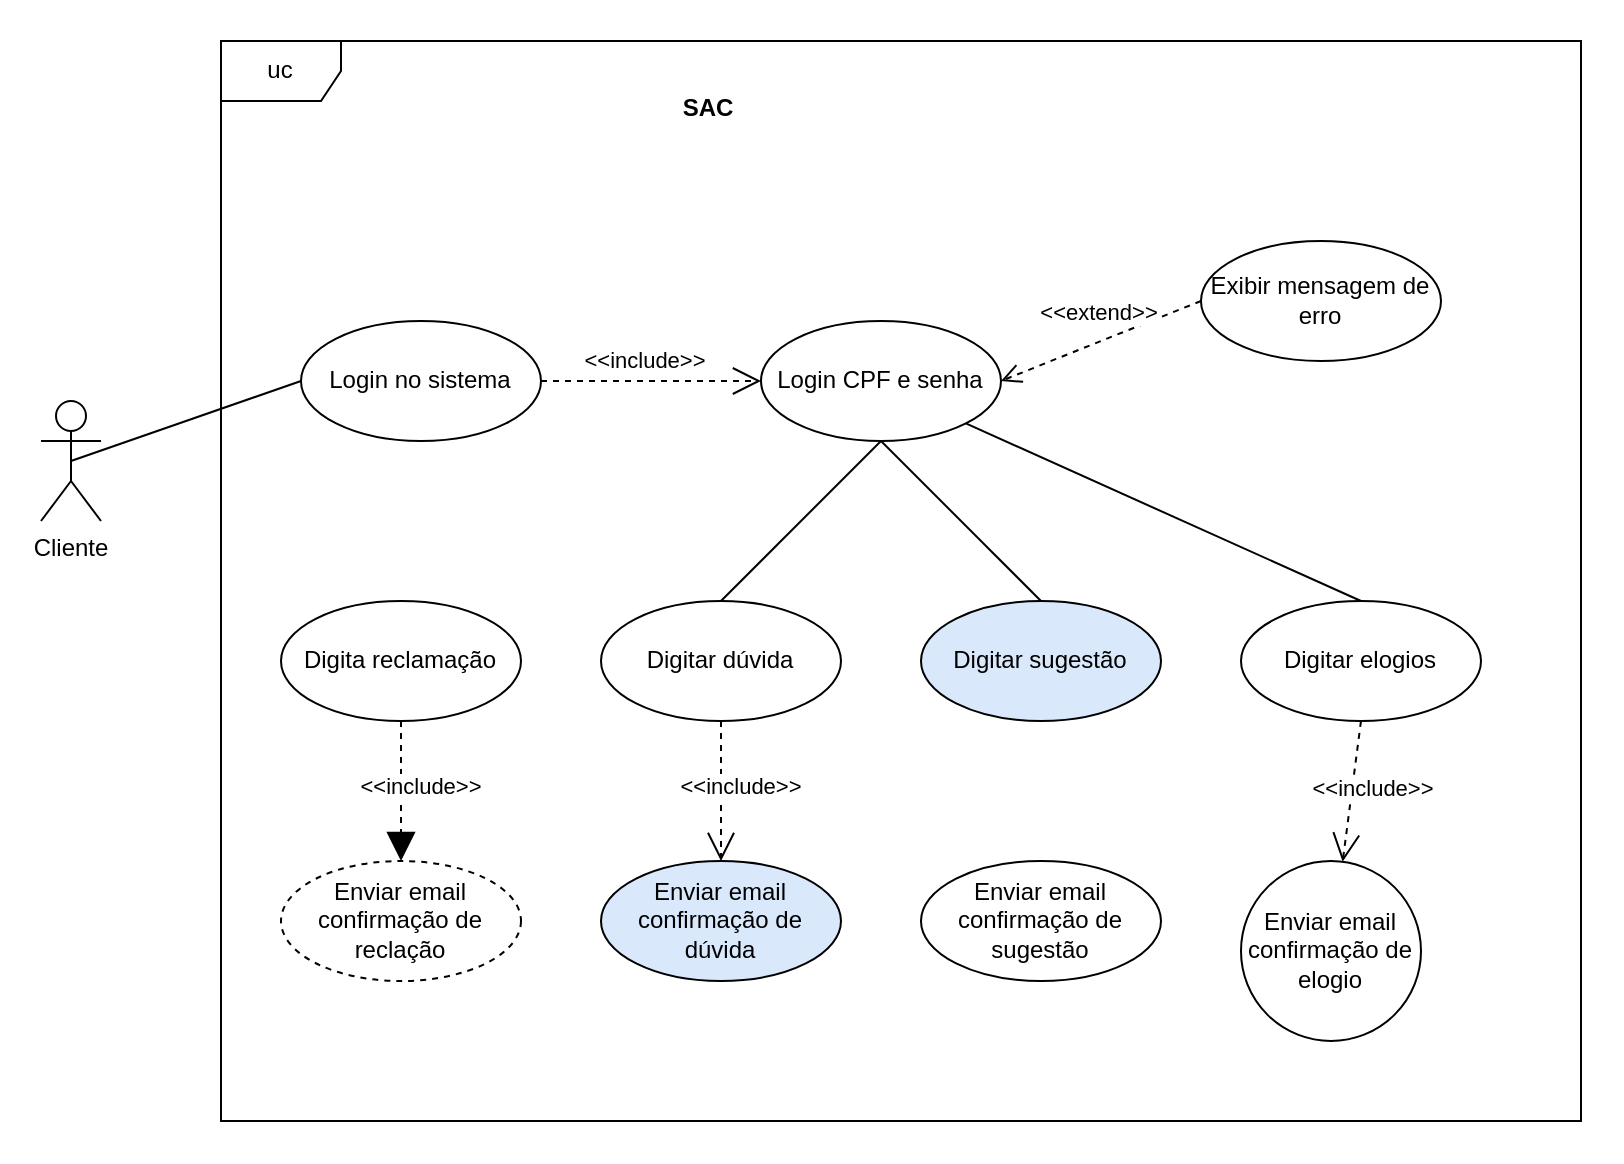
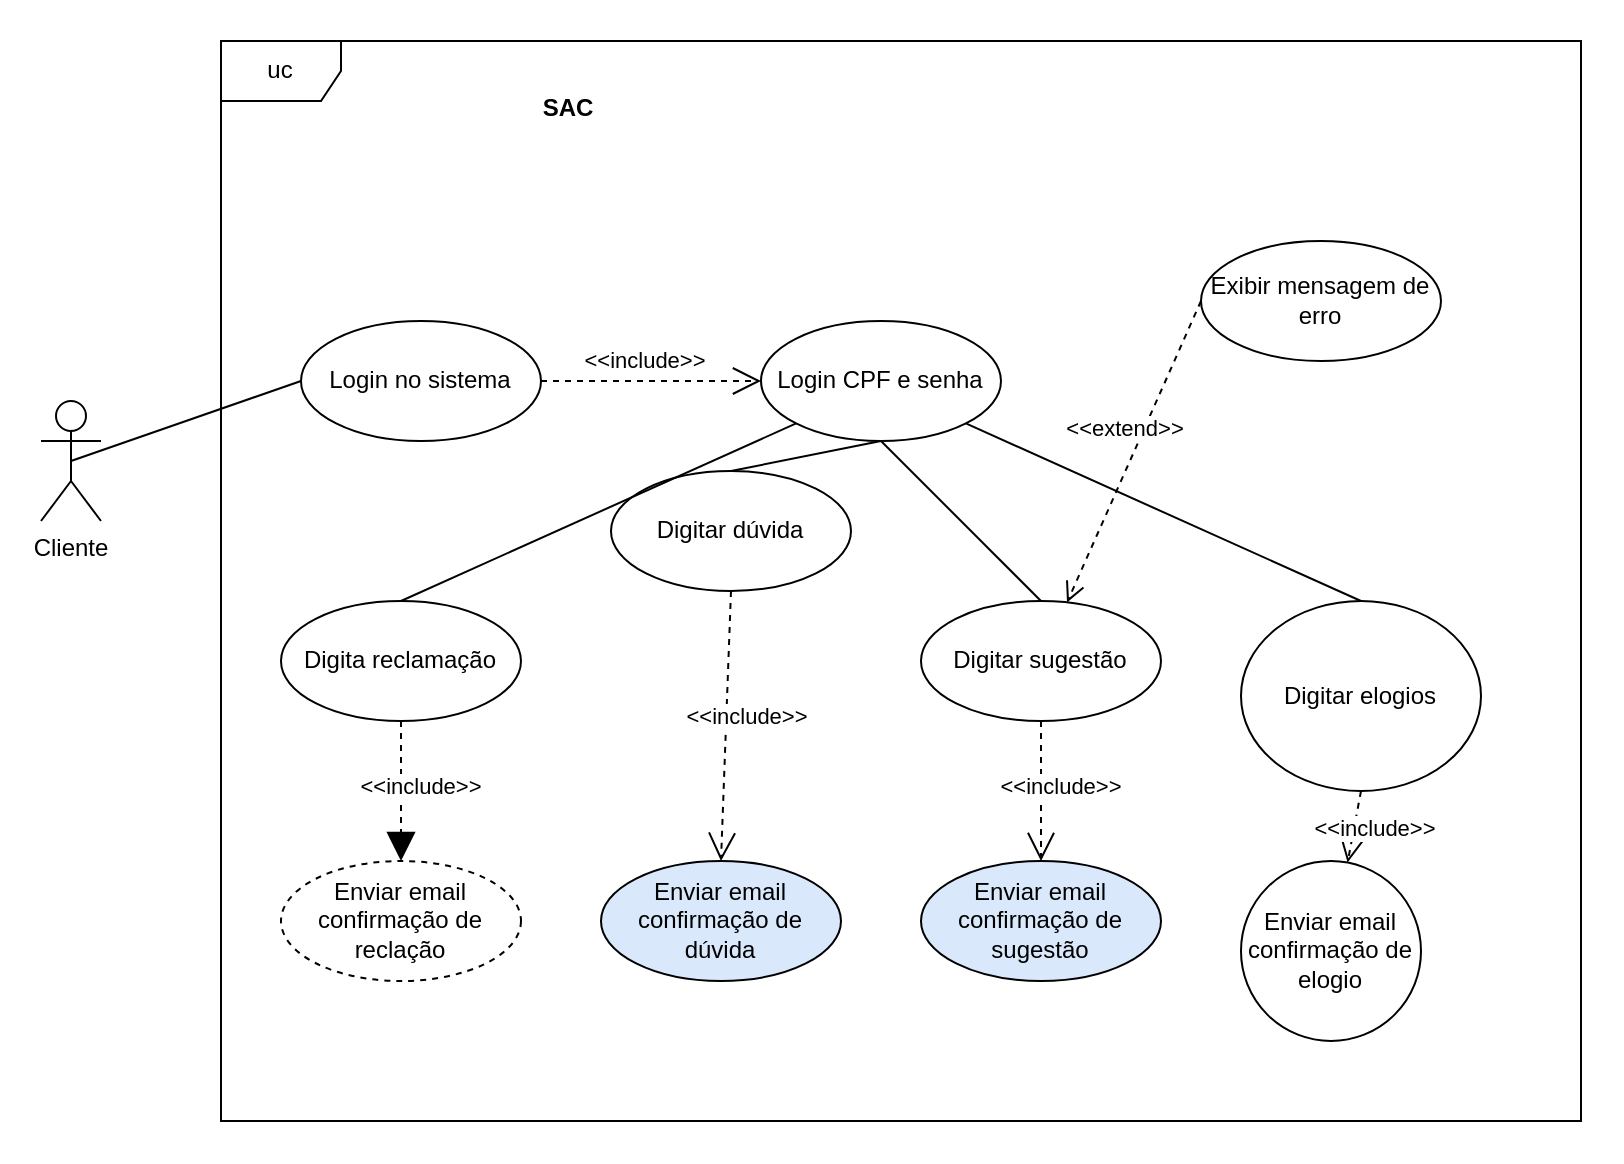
node "SAC": moved (709, 107) -> (569, 107)
edge "Exibir mensagem de erro" -> "Login CPF e senha": now "Exibir mensagem de erro" -> "Digitar sugestão"
edge "Login CPF e senha" -- "Digita reclamação": added
node "Digitar dúvida": moved (721, 661) -> (731, 531)
node "Digitar sugestão": fillcolor #dae8fc -> #ffffff
node "Digitar elogios": size 240x120 -> 240x190
edge "Digitar sugestão" -> "Enviar email confirmação de sugestão": added, label "<<include>>"
node "Enviar email confirmação de sugestão": fillcolor #ffffff -> #dae8fc
